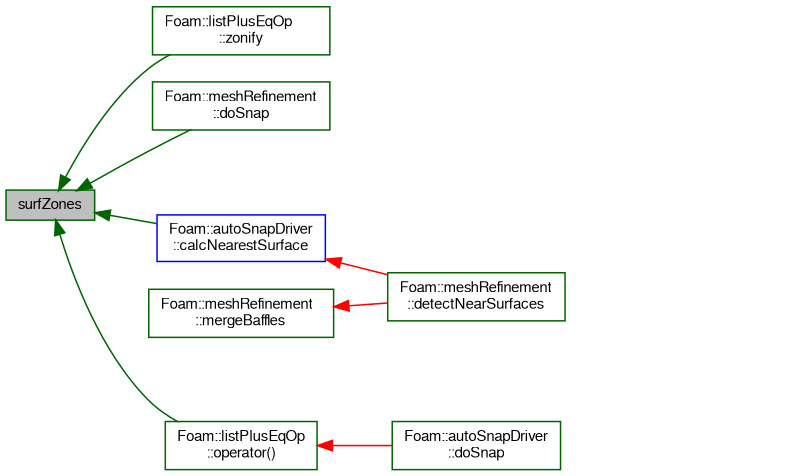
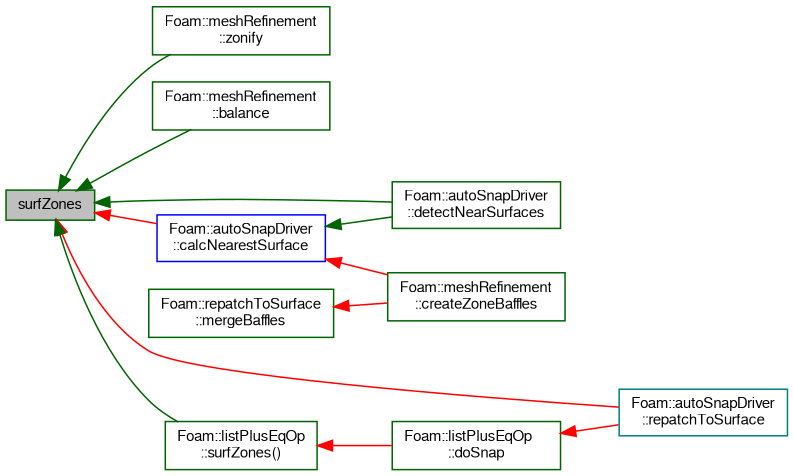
node "Foam::listPlusEqOp ::zonify": label "Foam::listPlusEqOp ::zonify" -> "Foam::meshRefinement ::zonify"
node "Foam::meshRefinement ::doSnap": label "Foam::meshRefinement ::doSnap" -> "Foam::meshRefinement ::balance"
node "Foam::autoSnapDriver ::detectNearSurfaces": added
edge "Foam::autoSnapDriver ::calcNearestSurface" -> "surfZones": color darkgreen -> red
node "Foam::meshRefinement ::detectNearSurfaces": label "Foam::meshRefinement ::detectNearSurfaces" -> "Foam::meshRefinement ::createZoneBaffles"
node "Foam::meshRefinement ::mergeBaffles": label "Foam::meshRefinement ::mergeBaffles" -> "Foam::repatchToSurface ::mergeBaffles"
node "Foam::autoSnapDriver ::repatchToSurface": added
node "Foam::listPlusEqOp ::operator()": label "Foam::listPlusEqOp ::operator()" -> "Foam::listPlusEqOp ::surfZones()"
node "Foam::autoSnapDriver ::doSnap": label "Foam::autoSnapDriver ::doSnap" -> "Foam::listPlusEqOp ::doSnap"
